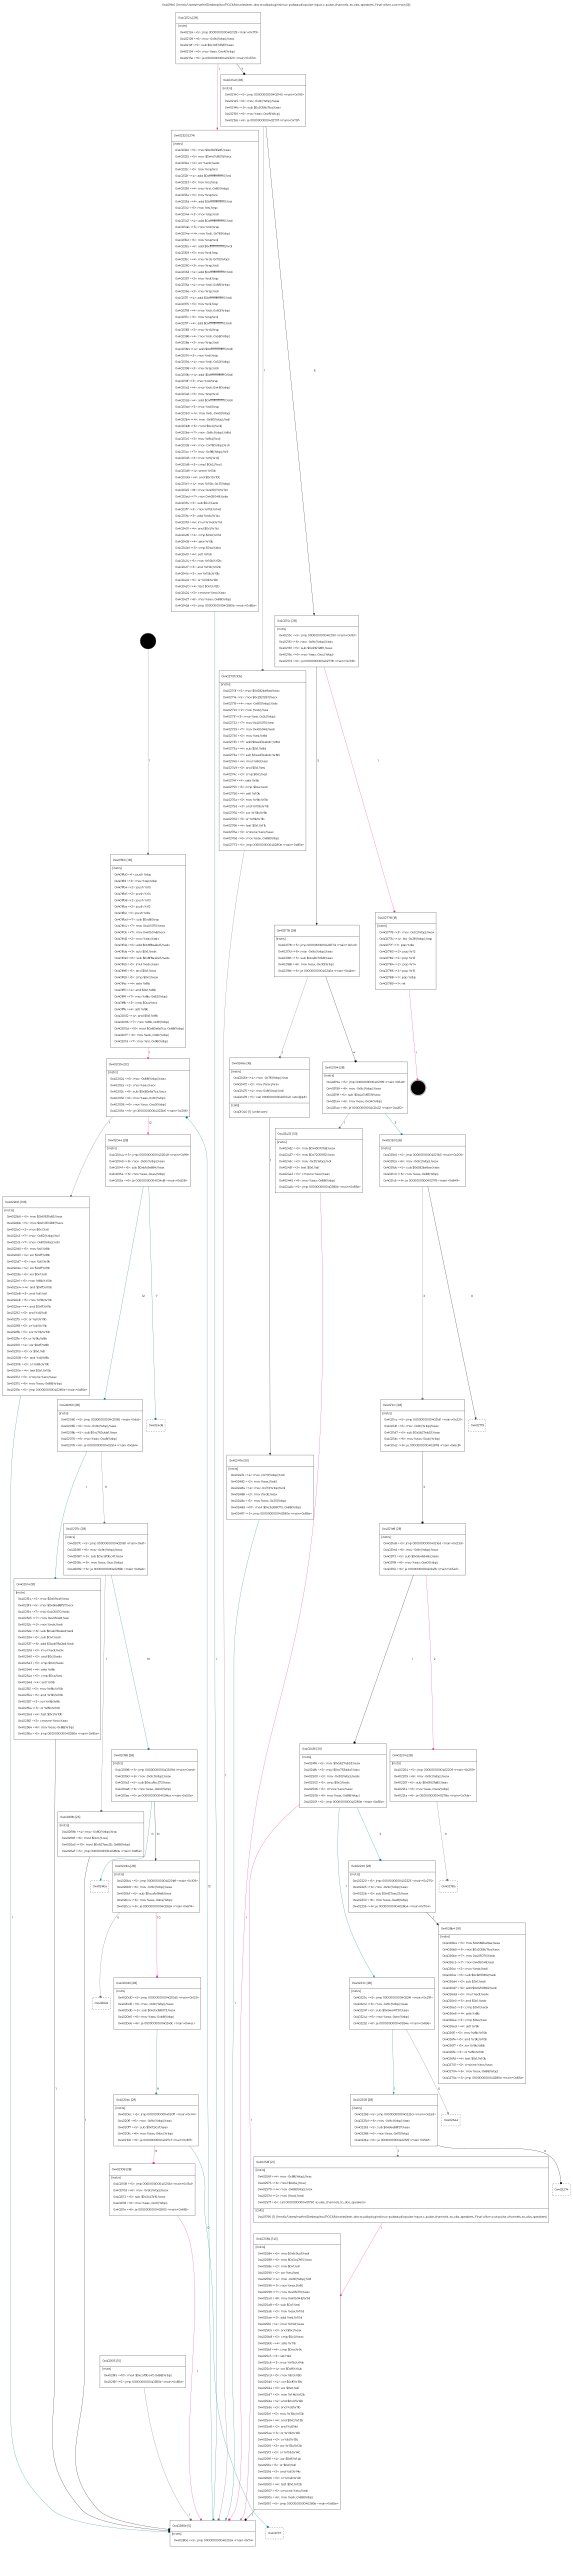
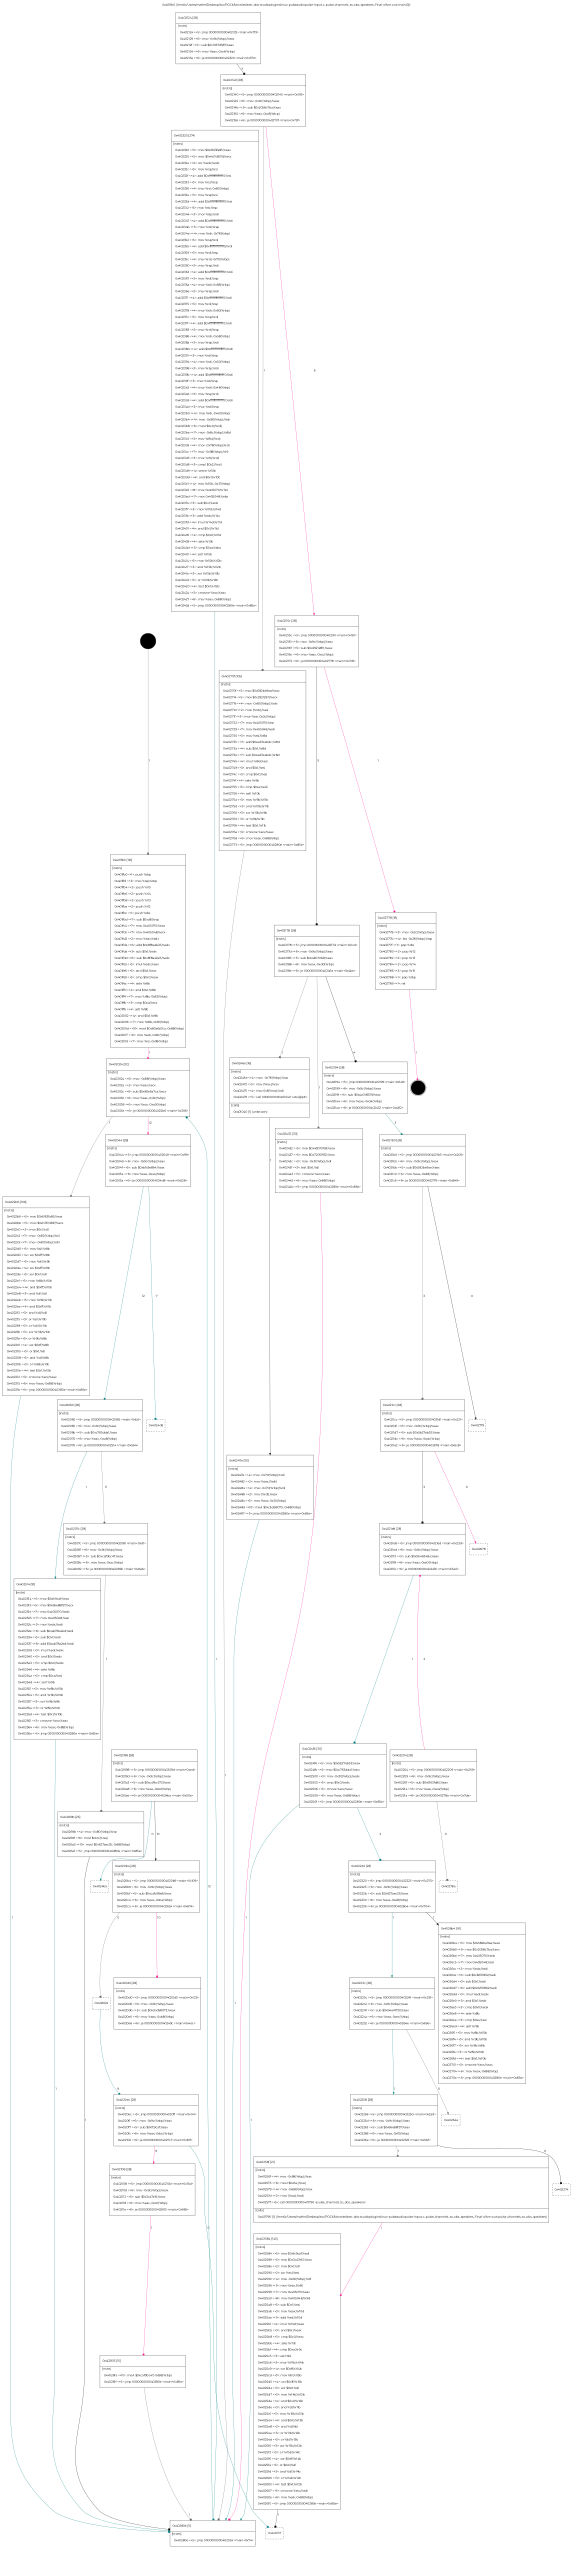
edge "0x402124 [28]" -> "0x402320 [274]": removed, label "1"
edge "0x402140 [28]" -> "0x40215c [28]": color black -> deeppink
edge "0x40215c [28]" -> "0x402178 [28]": arrowhead normal -> box
edge "0x402194 [28]" -> "0x402432 [30]": now "0x402178 [28]" -> "0x402432 [30]"
edge "0x402060 [28]" -> "0x402514 [91]": arrowhead dot -> normal
node "0x402678": added
edge "0x4021e8 [28]" -> "0x4024f6 [30]": color black -> teal
edge "0x40207c [28]" -> "0x402098 [28]": removed, label "10"
edge "0x4021e8 [28]" -> "0x402204 [28]": reversed
edge "0x4024f6 [30]" -> "0x40223c [28]": now "0x402220 [28]" -> "0x40223c [28]"
edge "0x4020d0 [28]" -> "0x4020ec [28]": now "0x402624" -> "0x4020ec [28]"
edge "0x4024f6 [30]" -> "0x40280e [5]": color deeppink -> teal
edge "0x4020ec [28]" -> "0x402108 [28]": arrowhead box -> normal
edge "0x402514 [91]" -> "0x40280e [5]": color black -> teal
edge "0x402108 [28]" -> "0x40280e [5]": now "0x402108 [28]" -> "0x402615 [15]"
edge "0x402584 [145]" -> "0x40280e [5]": now "0x402584 [145]" -> "0x4027cf"
